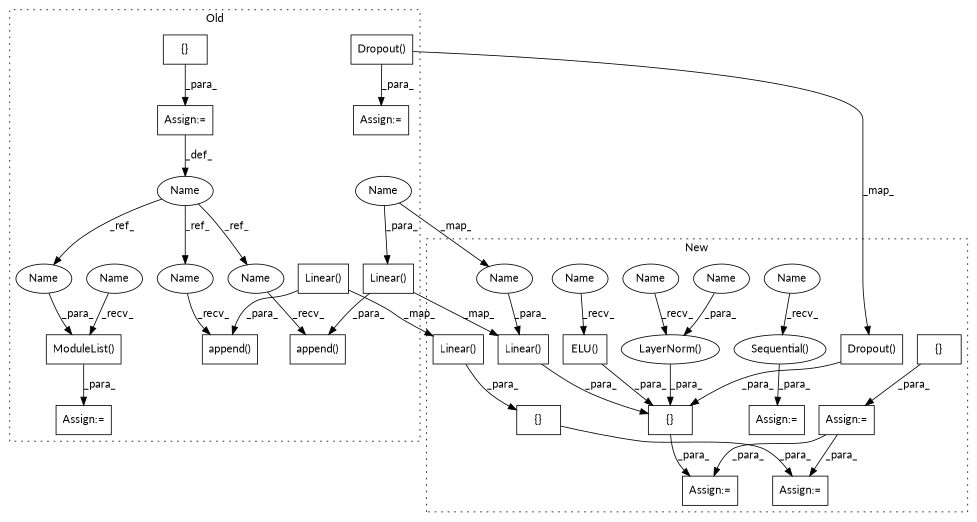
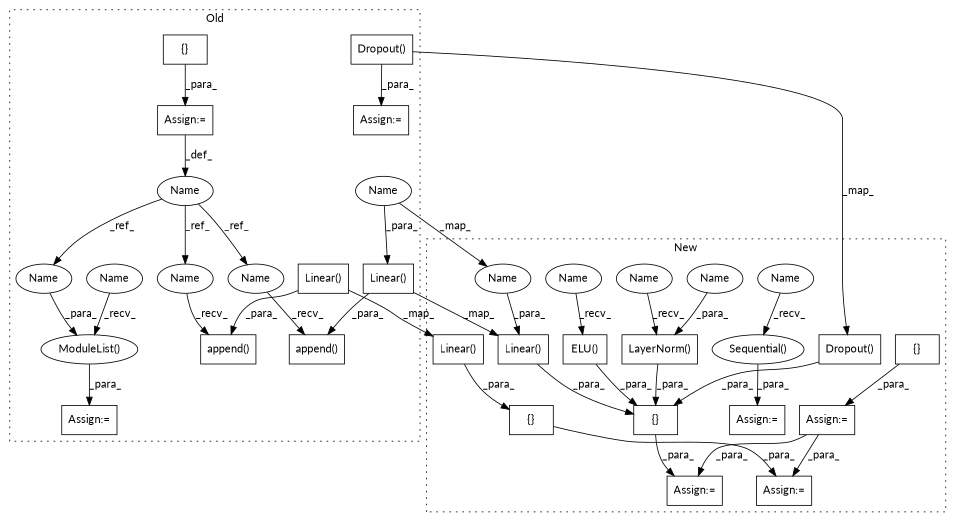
node "ModuleList()": shape box -> ellipse
node "LayerNorm()": shape ellipse -> box
